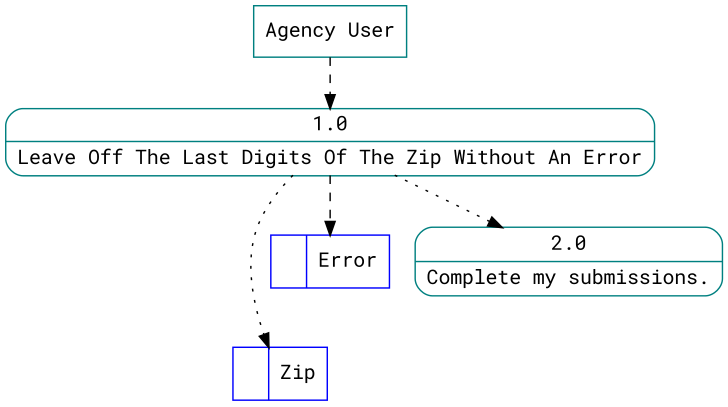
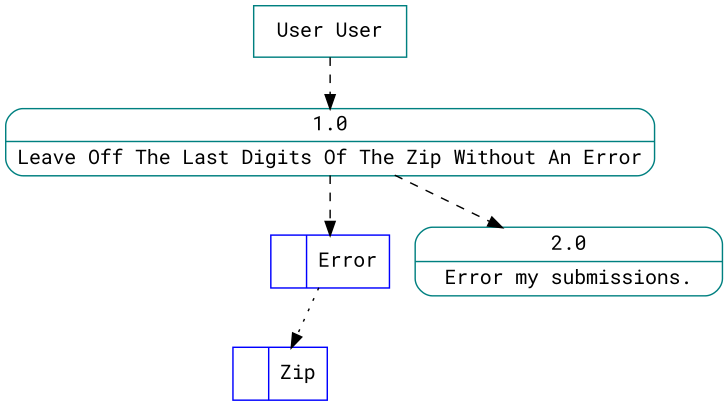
node "Agency User": label "Agency User" -> "User User"
edge "1.0" -> "2.0": style dotted -> dashed
edge "1.0" -> "Zip": now "Error" -> "Zip"
node "2.0": text "Complete my submissions." -> "Error my submissions."
